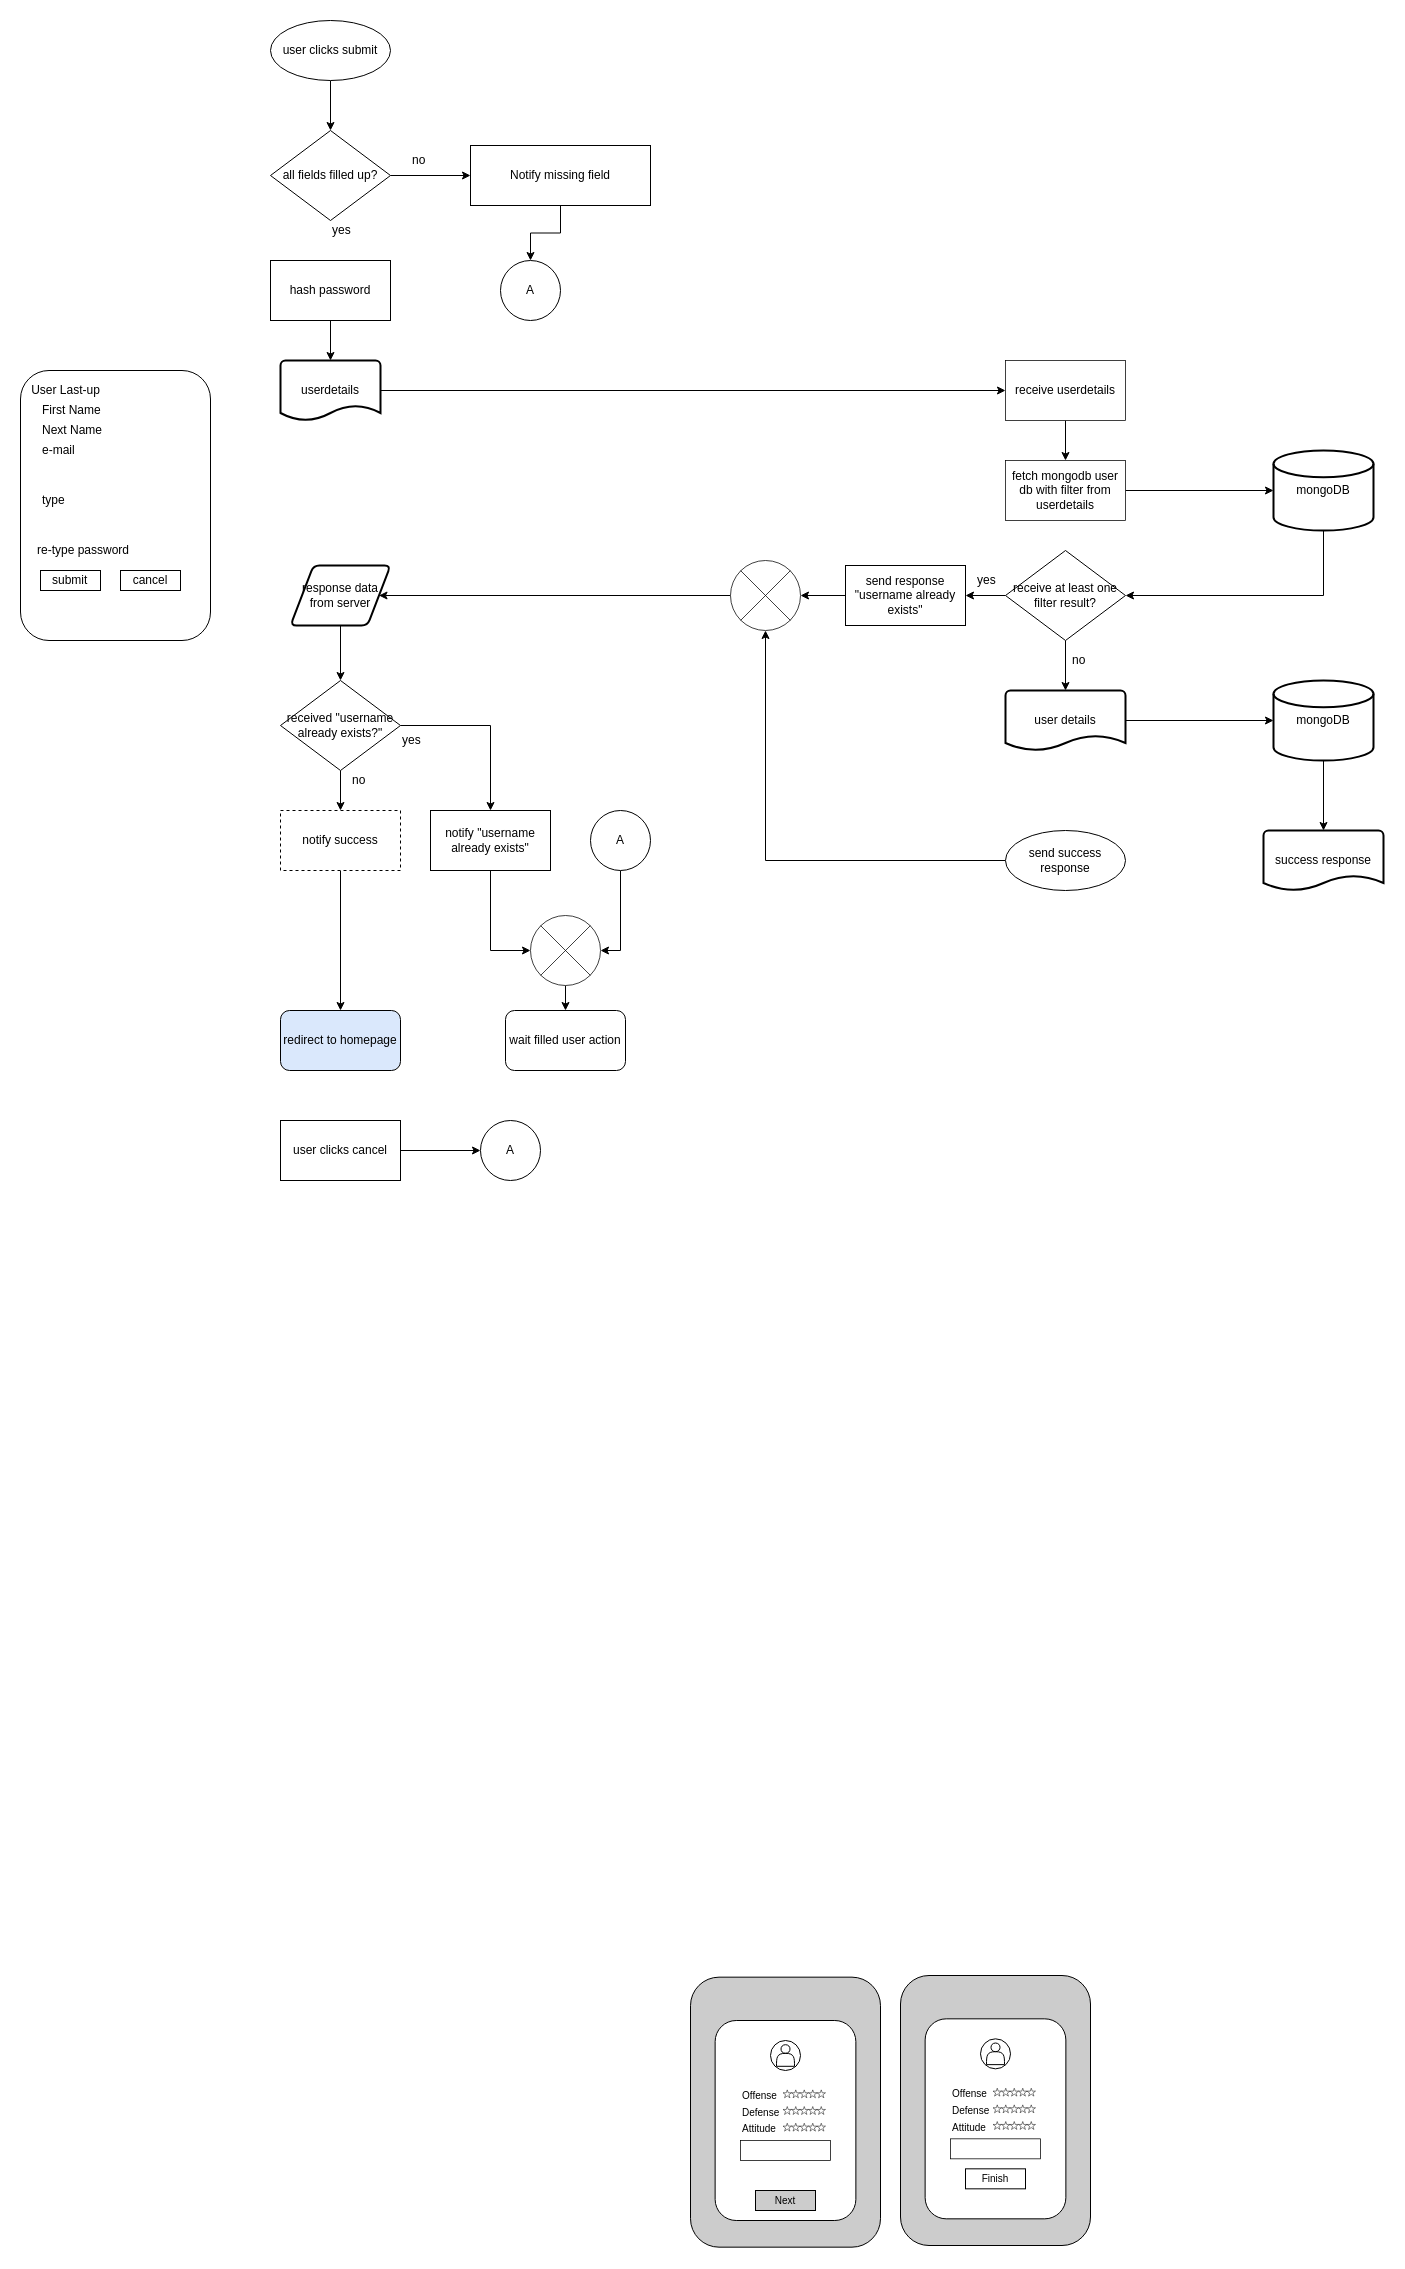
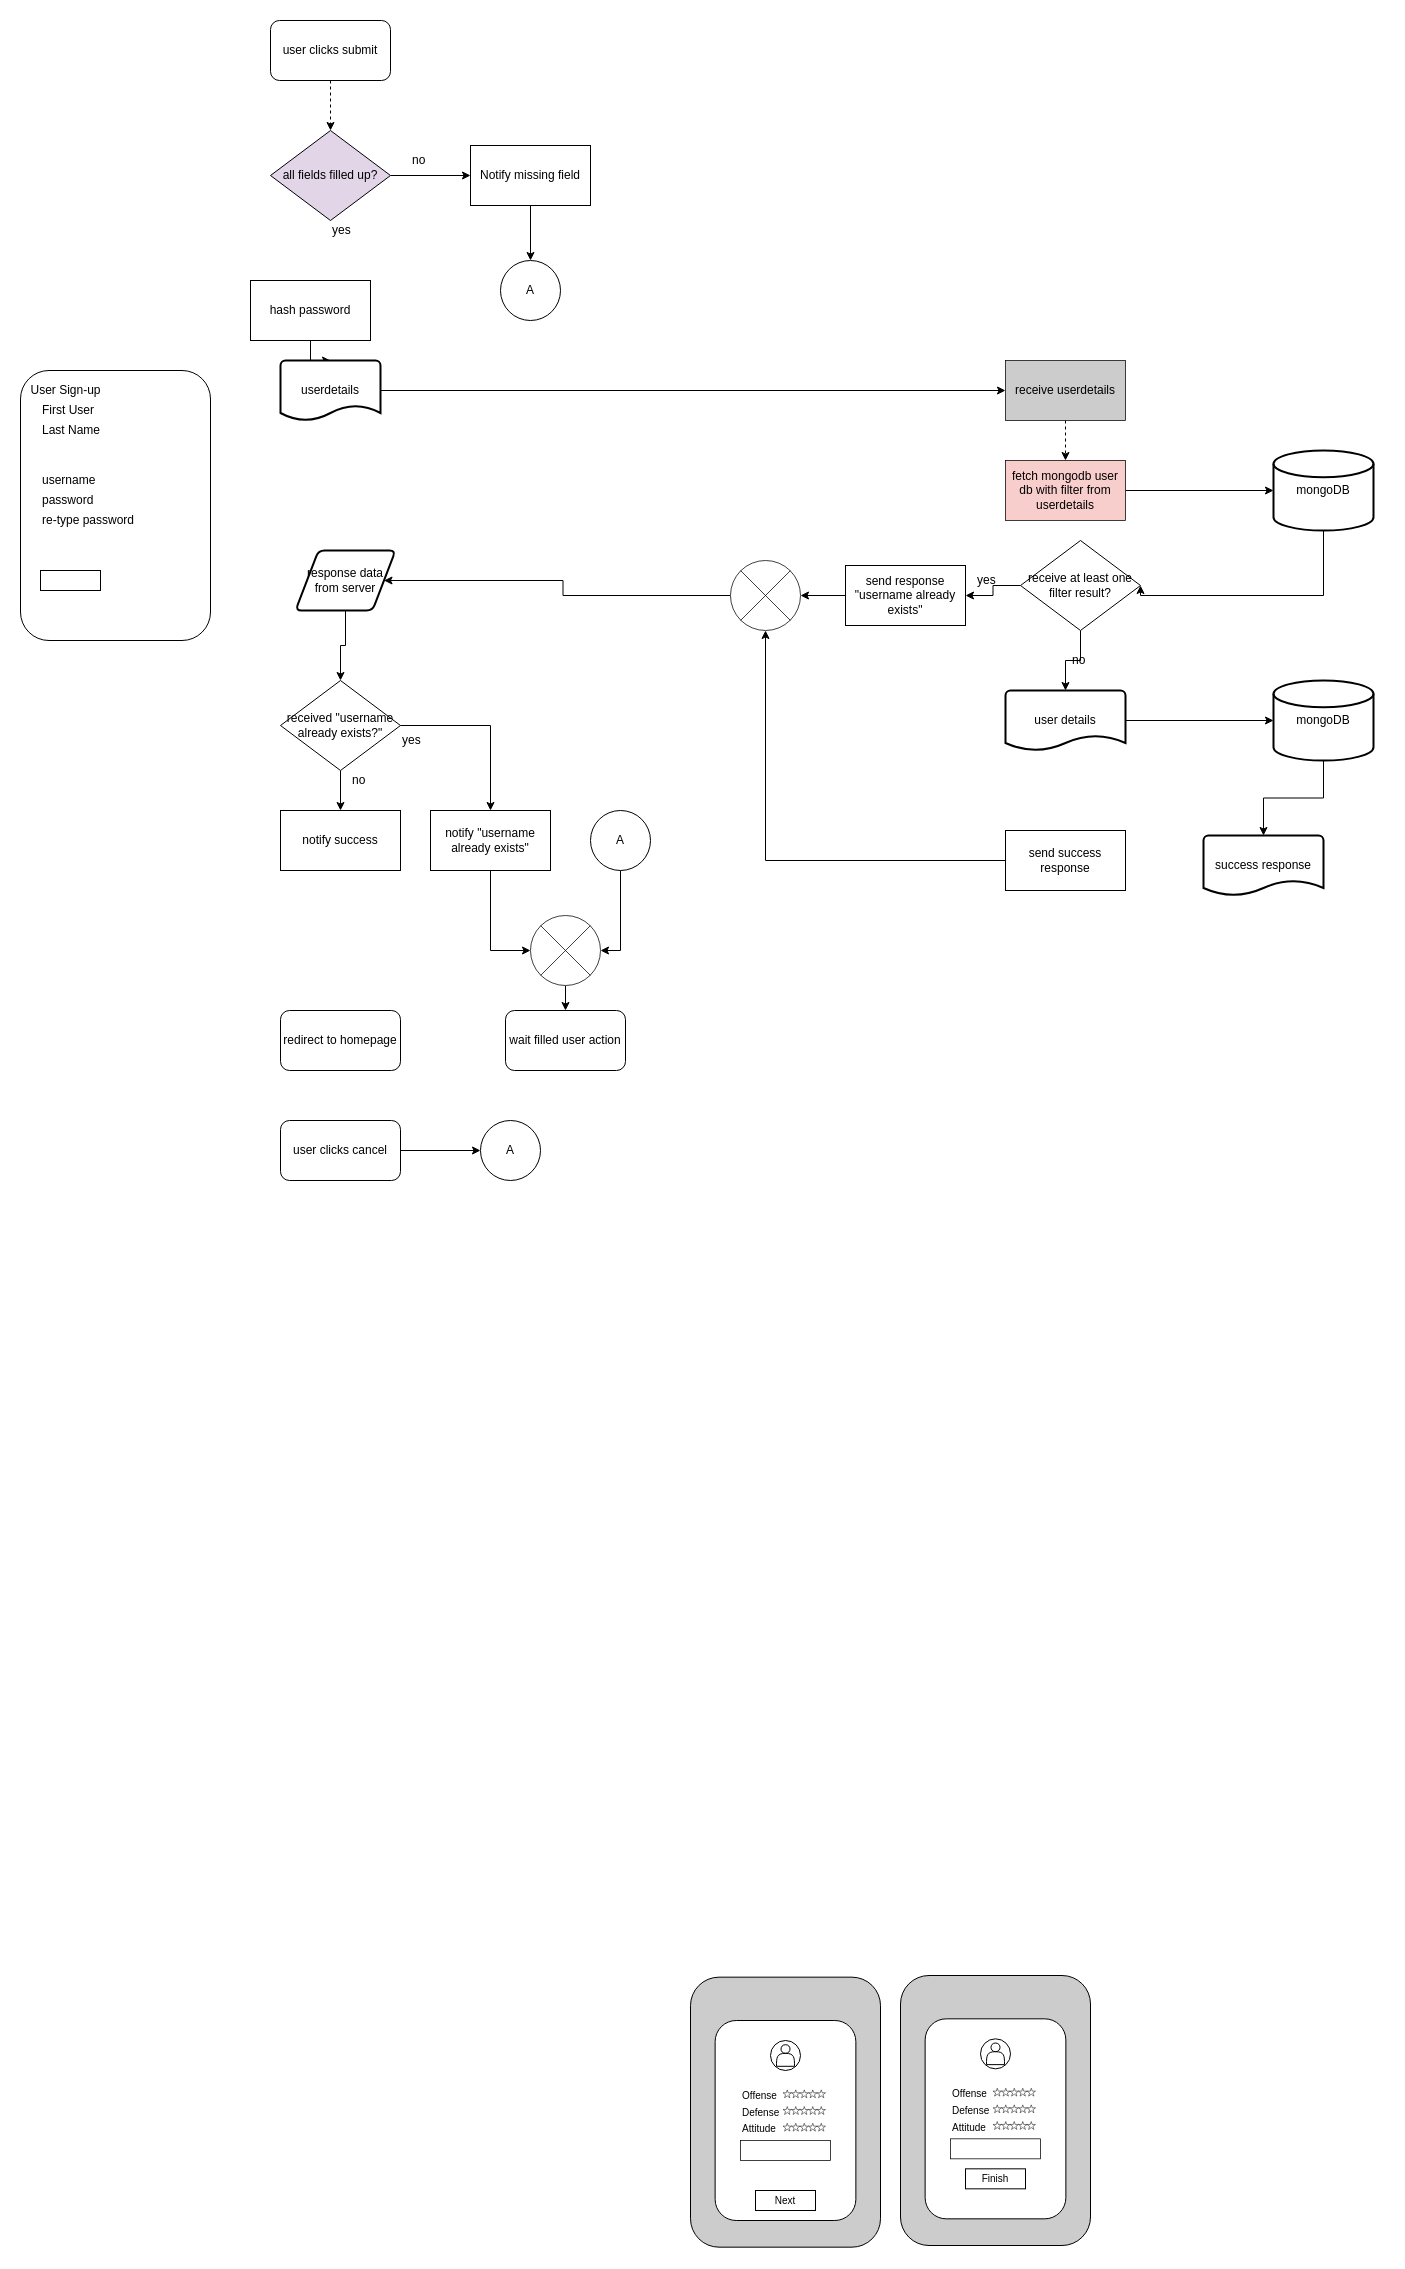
node "user clicks submit": shape ellipse -> rounded rectangle
edge "user clicks submit" -> "all fields filled up?": style solid -> dashed
node "all fields filled up?": fillcolor #ffffff -> #e1d5e7
node "Notify missing field": size 180x60 -> 120x60
node "hash password": moved (331, 291) -> (311, 311)
node "User Last-up": label "User Last-up" -> "User Sign-up"
node "receive userdetails": fillcolor #ffffff -> #cccccc
node "First Name": label "First Name" -> "First User"
node "Next Name": label "Next Name" -> "Last Name"
edge "receive userdetails" -> "fetch mongodb user db with filter from userdetails": style solid -> dashed
node "e-mail": removed
node "username": added
node "fetch mongodb user db with filter from userdetails": fillcolor #ffffff -> #f8cecc
node "type": label "type" -> "password"
node "re-type password": moved (91, 551) -> (96, 521)
node "submit": removed
node "cancel": removed
node "response data from server": moved (341, 596) -> (346, 581)
node "receive at least one filter result?": moved (1066, 596) -> (1081, 586)
node "notify success": style dashed -> solid
node "send success response": shape ellipse -> rectangle
node "success response": moved (1324, 861) -> (1264, 866)
edge "notify success" -> "redirect to homepage": removed
node "redirect to homepage": fillcolor #dae8fc -> #ffffff
node "user clicks cancel": shape rectangle -> rounded rectangle
node "Next": fillcolor #cccccc -> #ffffff
